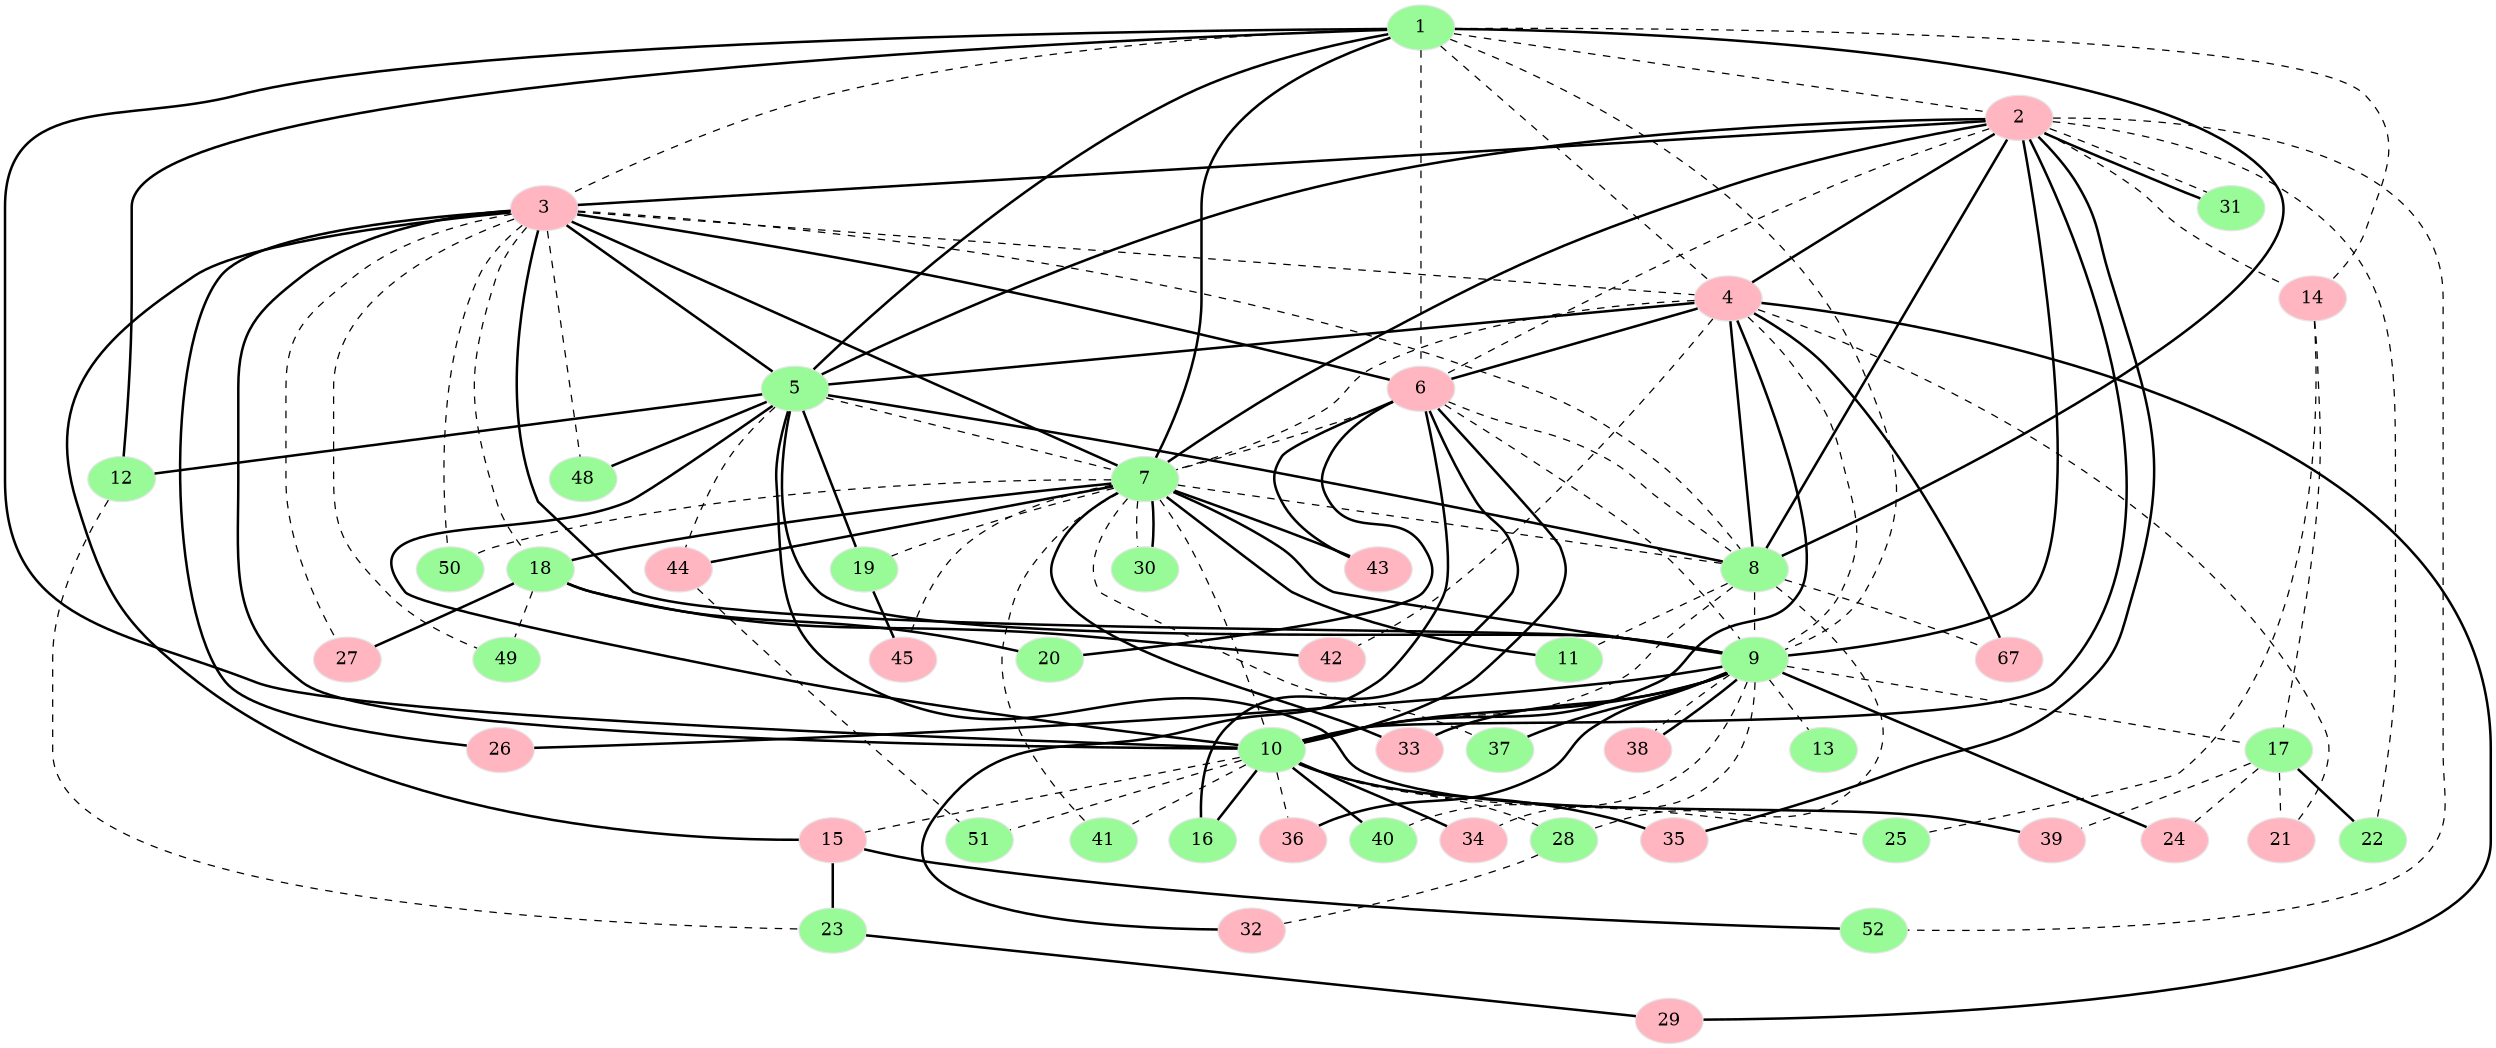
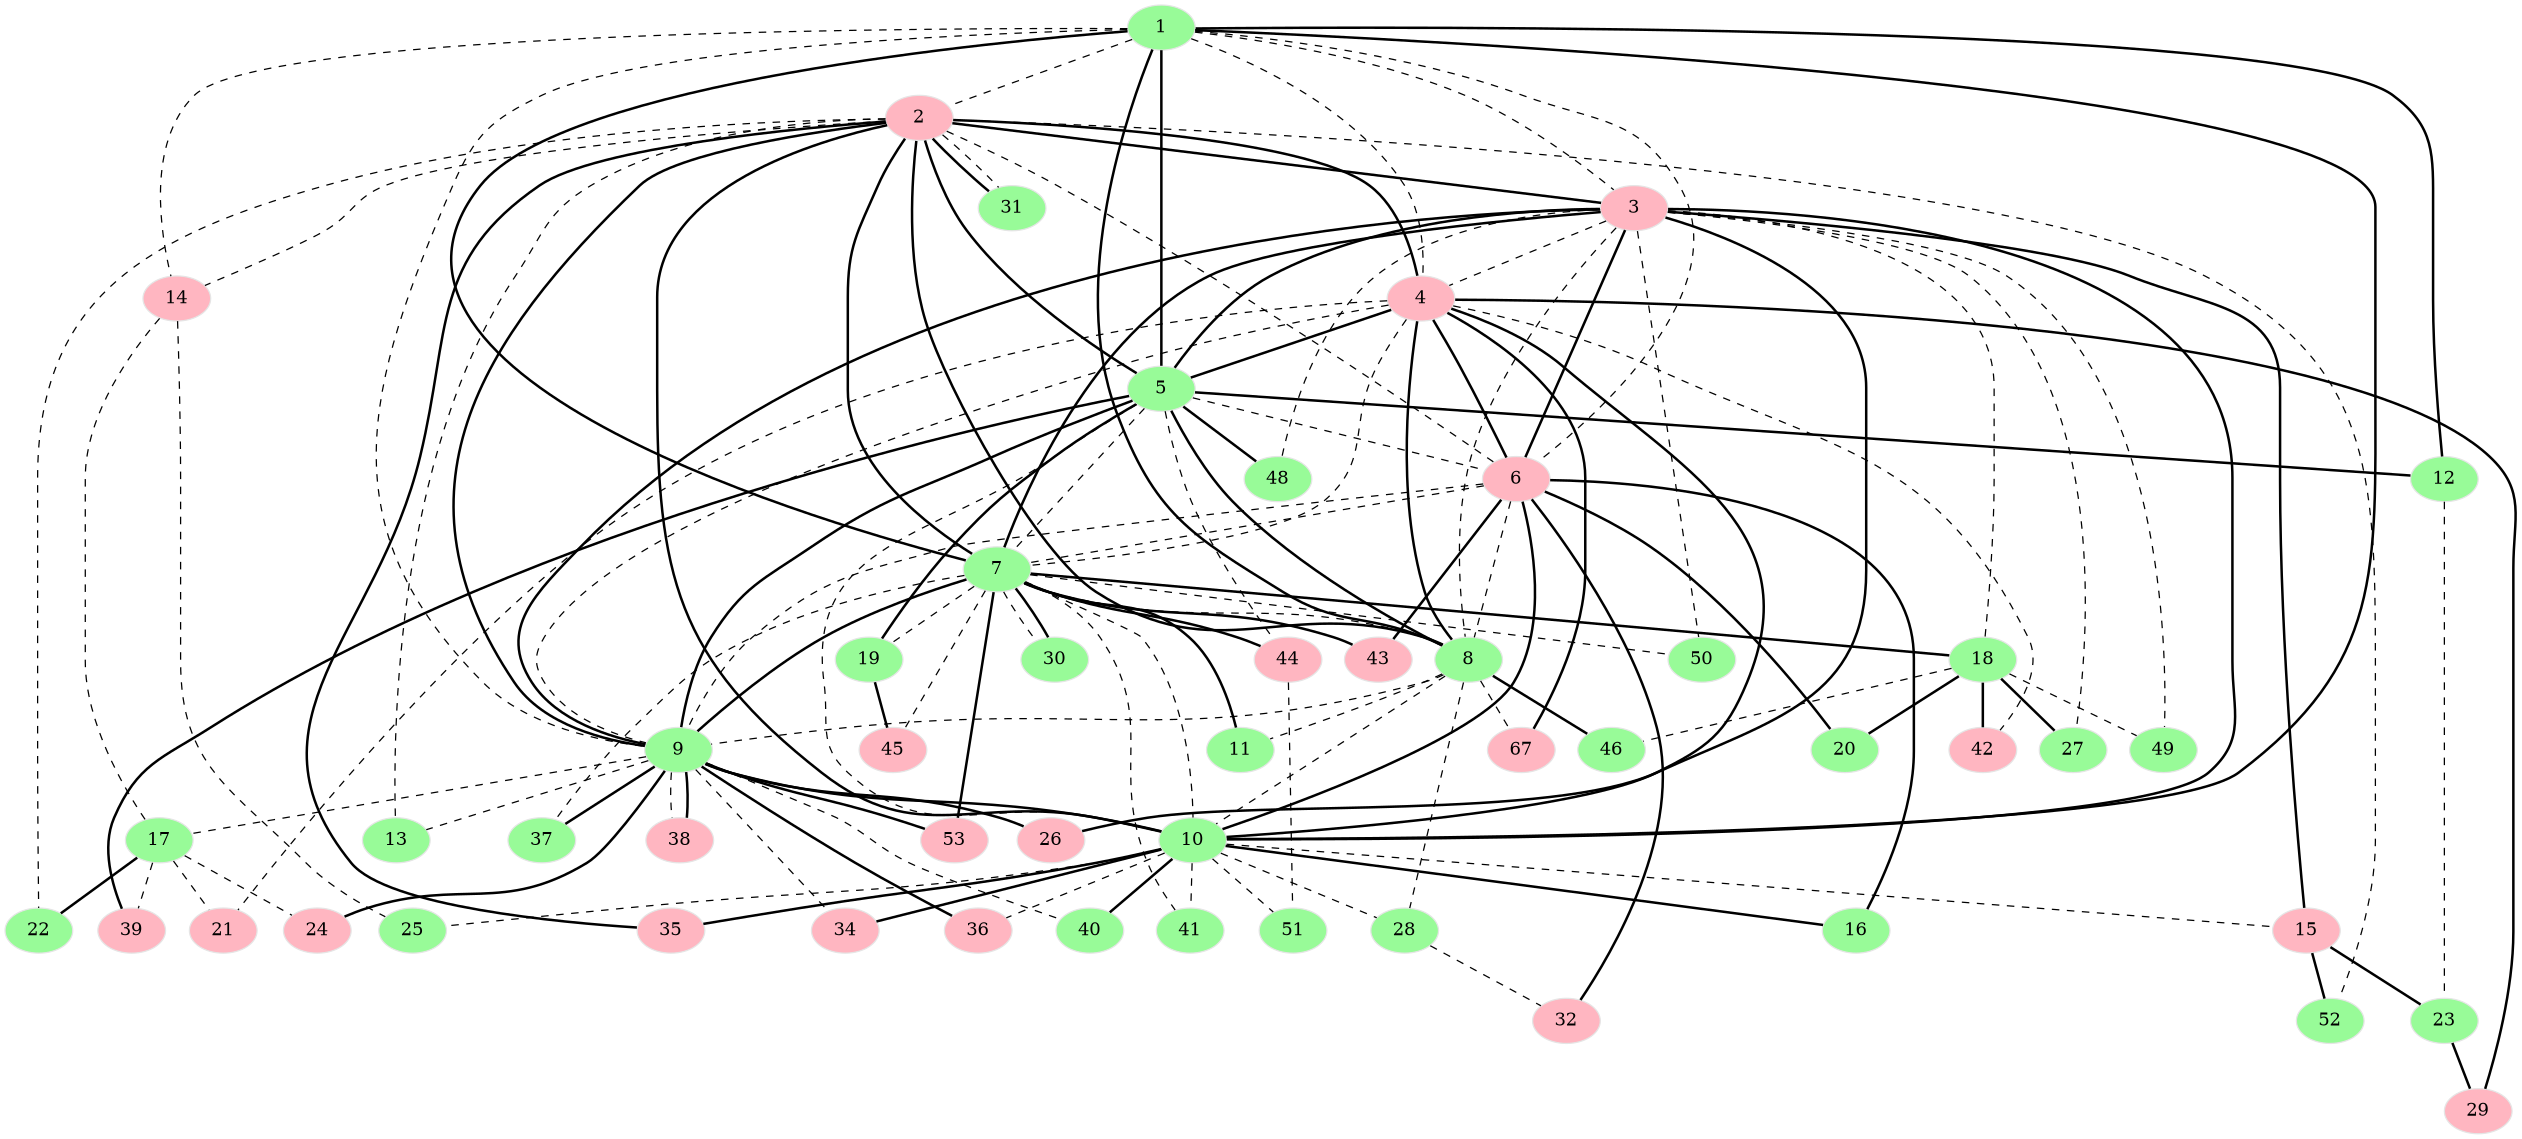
edge "2" -- "13": added
edge "5" -- "6": added
edge "5" -- "10": style bold -> dashed
node "27": fillcolor lightpink -> palegreen
node "33": label "33" -> "53"
node "46": added
